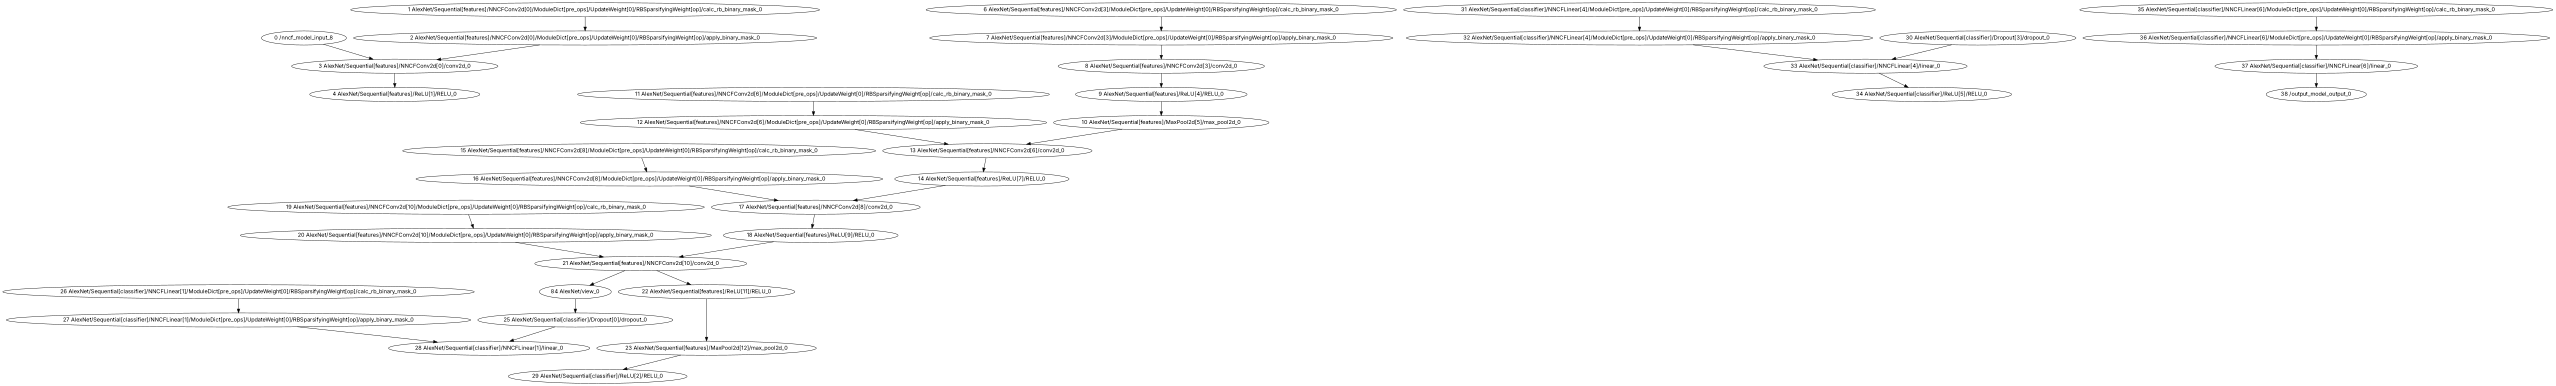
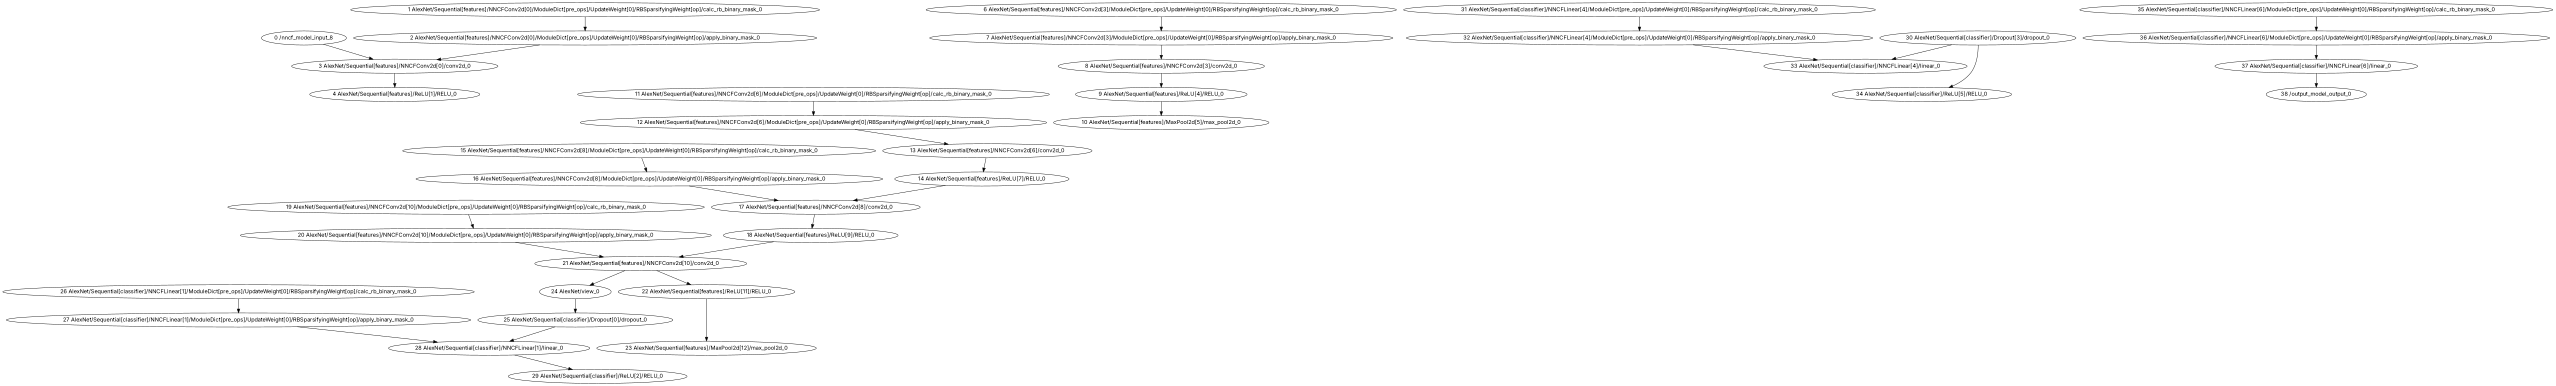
edge "33 AlexNet/Sequential[classifier]/NNCFLinear[4]/linear_0" -> "34 AlexNet/Sequential[classifier]/ReLU[5]/RELU_0": now "30 AlexNet/Sequential[classifier]/Dropout[3]/dropout_0" -> "34 AlexNet/Sequential[classifier]/ReLU[5]/RELU_0"
edge "10 AlexNet/Sequential[features]/MaxPool2d[5]/max_pool2d_0" -> "13 AlexNet/Sequential[features]/NNCFConv2d[6]/conv2d_0": removed
node "84 AlexNet/view_0": label "84 AlexNet/view_0" -> "24 AlexNet/view_0"
edge "23 AlexNet/Sequential[features]/MaxPool2d[12]/max_pool2d_0" -> "29 AlexNet/Sequential[classifier]/ReLU[2]/RELU_0": now "28 AlexNet/Sequential[classifier]/NNCFLinear[1]/linear_0" -> "29 AlexNet/Sequential[classifier]/ReLU[2]/RELU_0"
